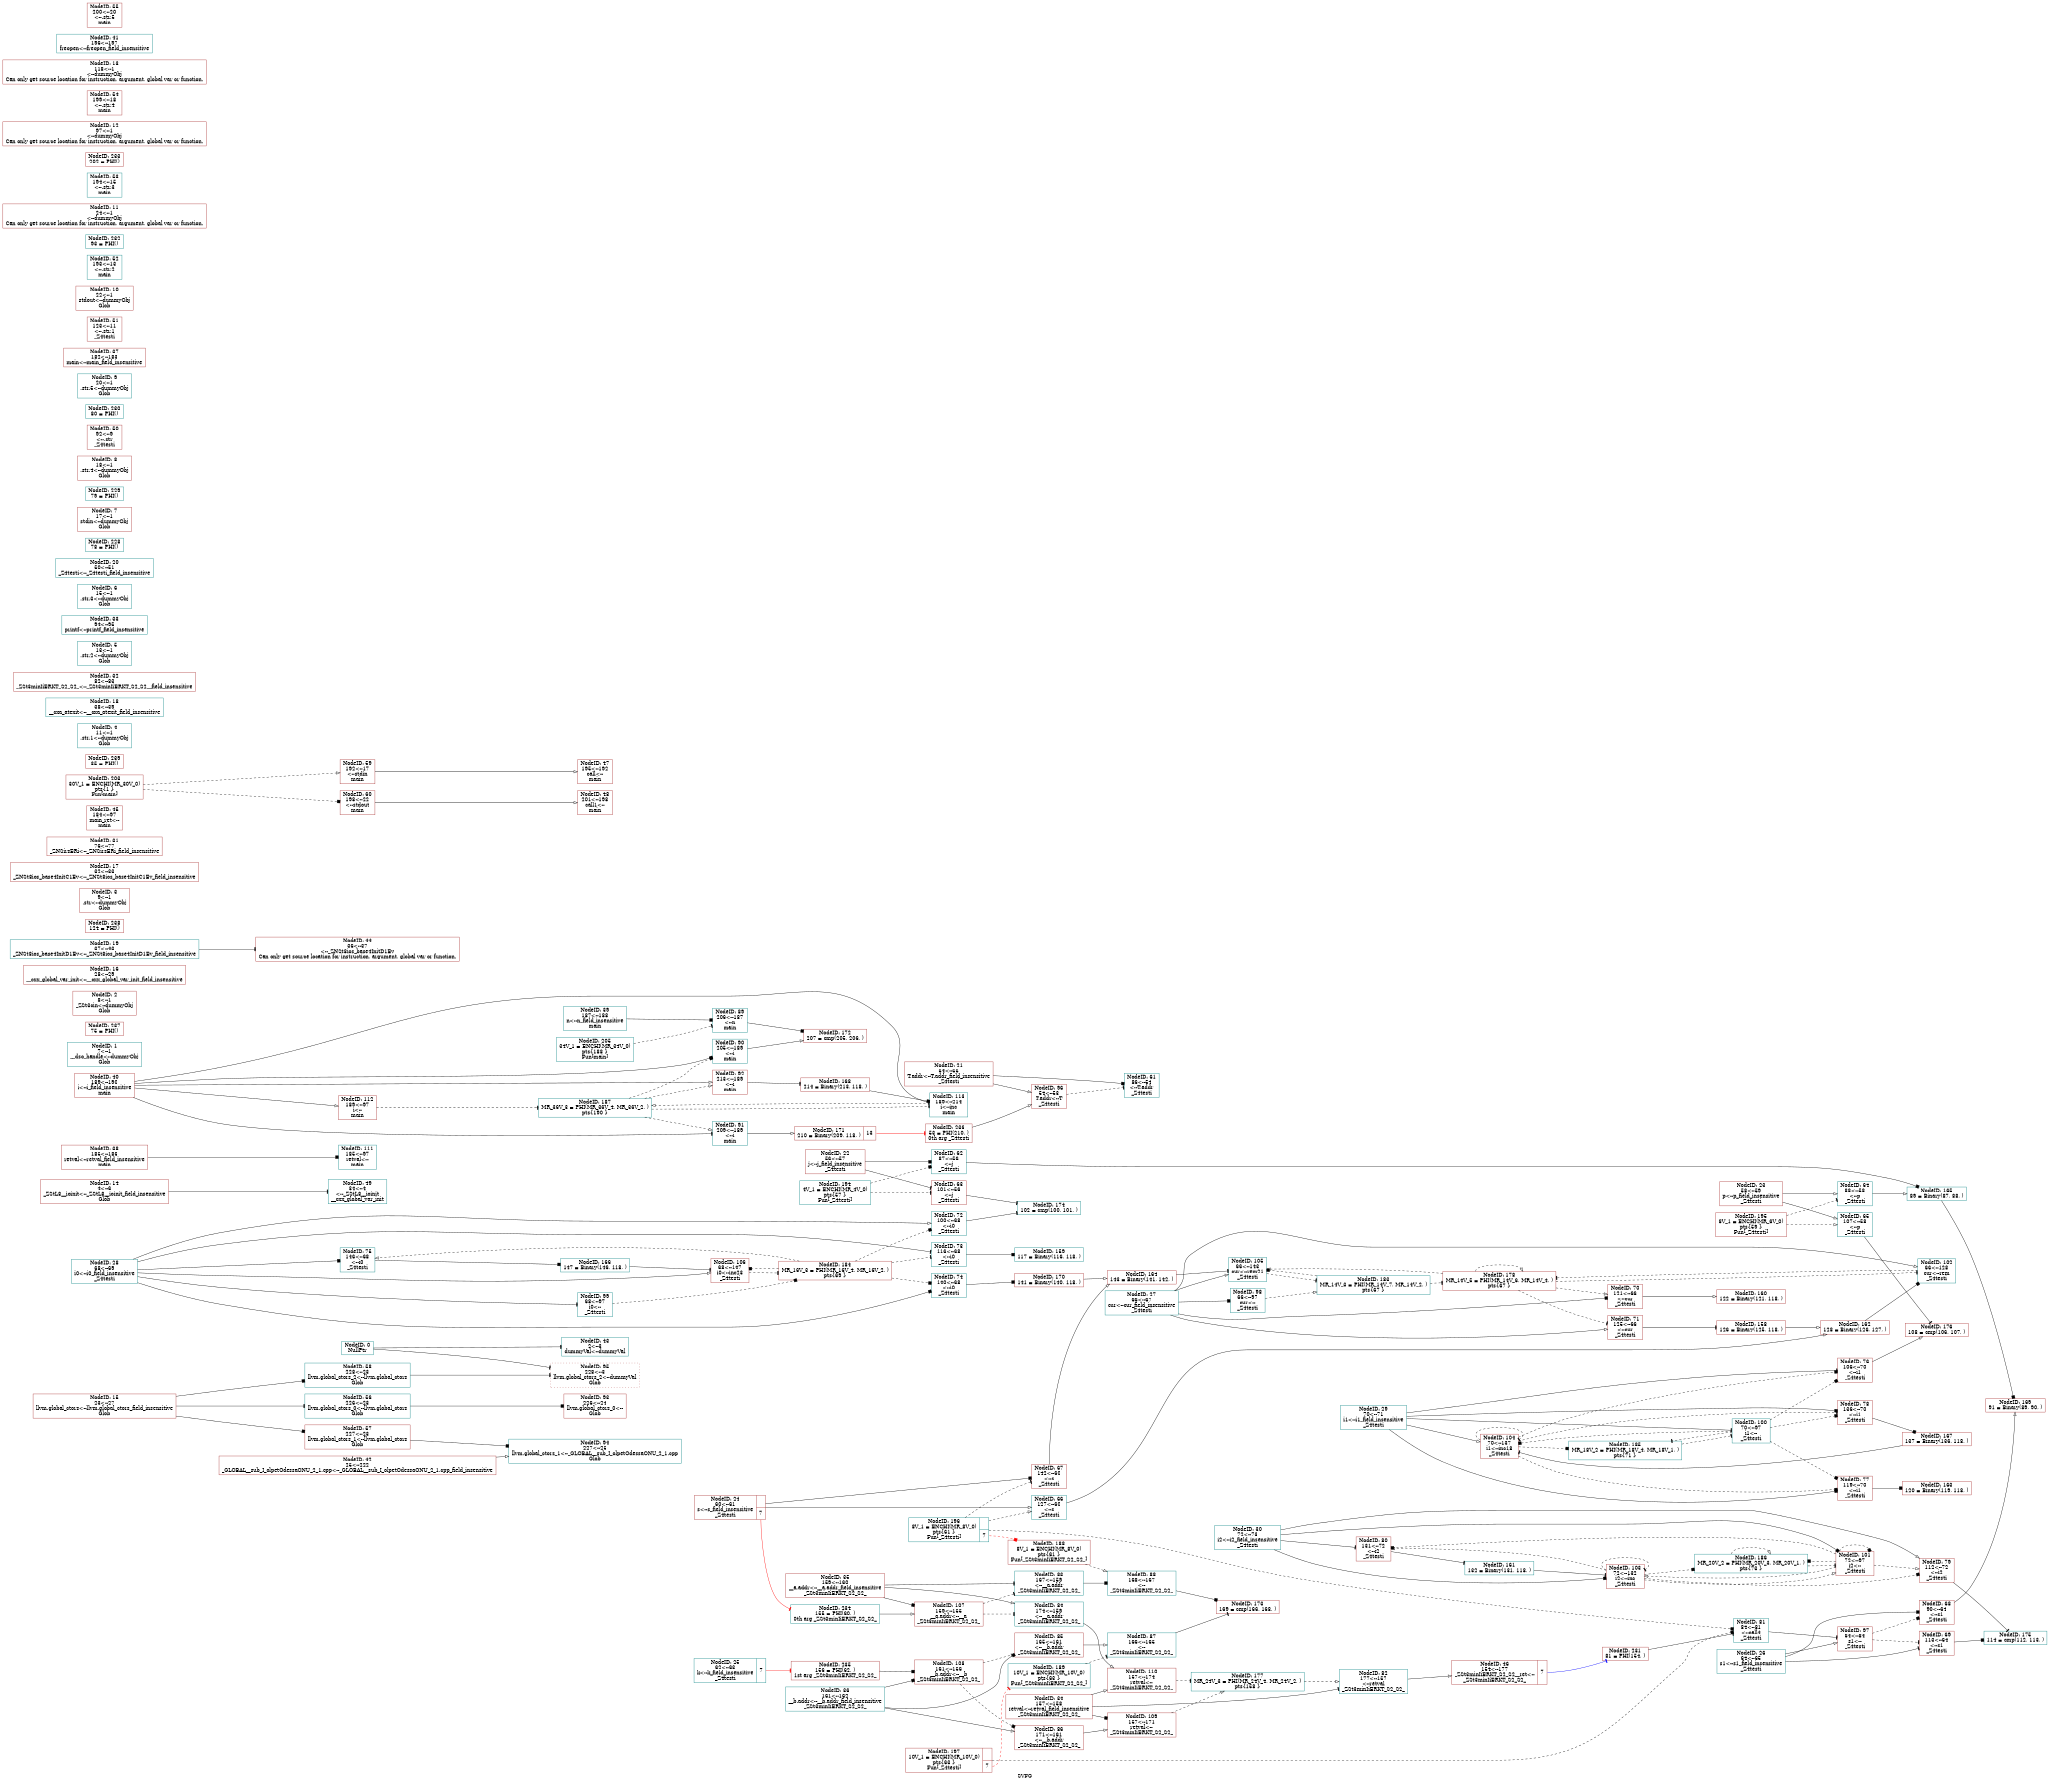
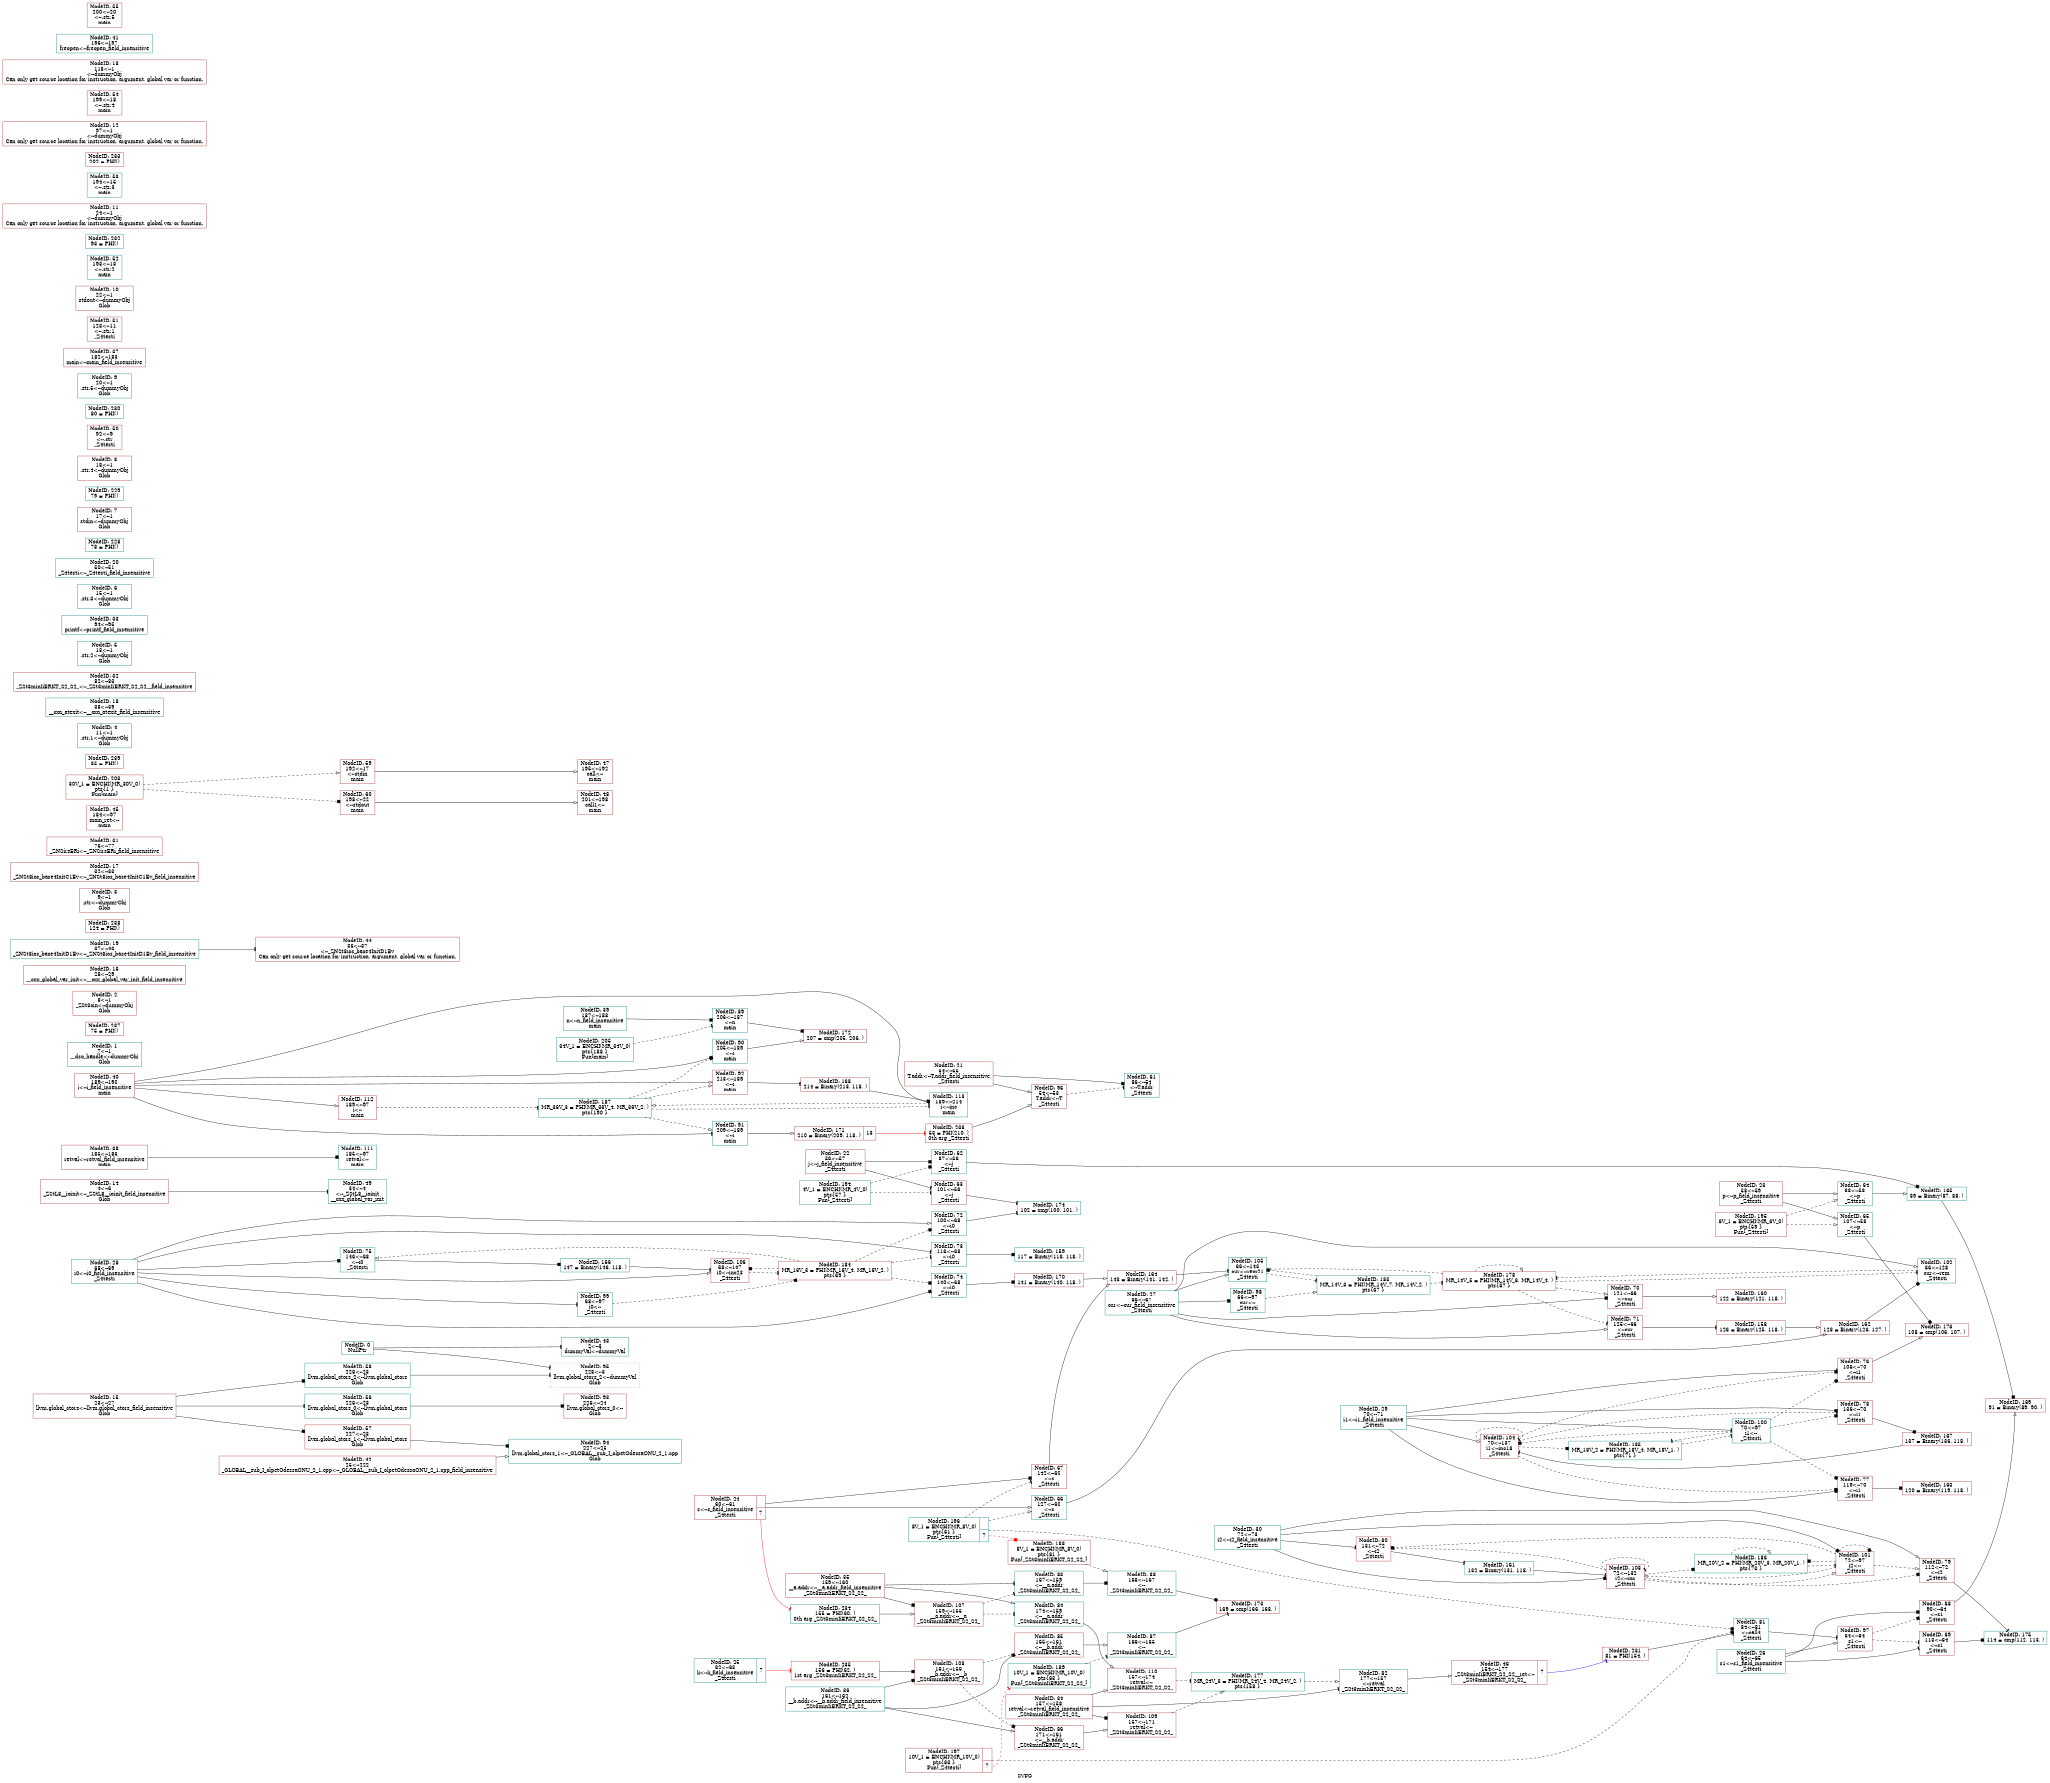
edge "NodeID: 195" -> "NodeID: 64": arrowhead tee -> onormal
edge "NodeID: 65" -> "NodeID: 176": arrowhead tee -> box
